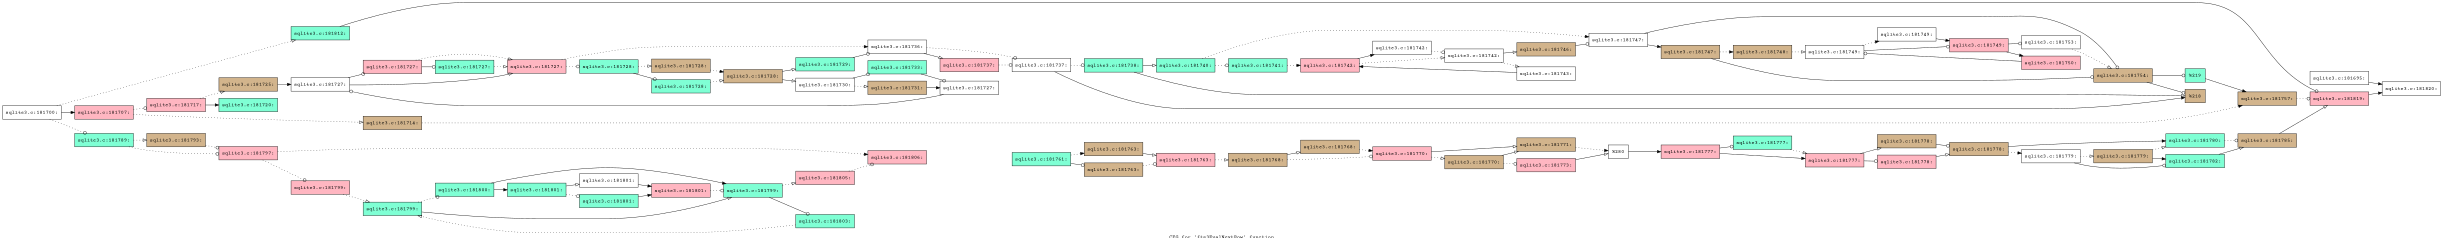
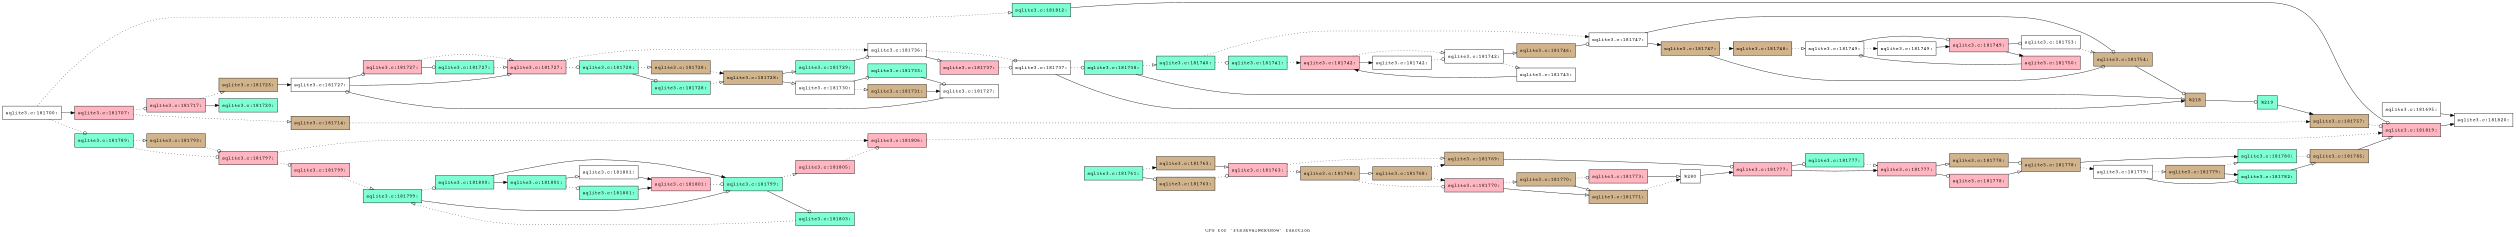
edge "sqlite3.c:181738:" -> "sqlite3.c:181740:": style solid -> dotted
edge "sqlite3.c:181754:" -> "%219": now "%218" -> "%219"
edge "sqlite3.c:181806:" -> "sqlite3.c:181819:": added
node "sqlite3.c:181769:": added
